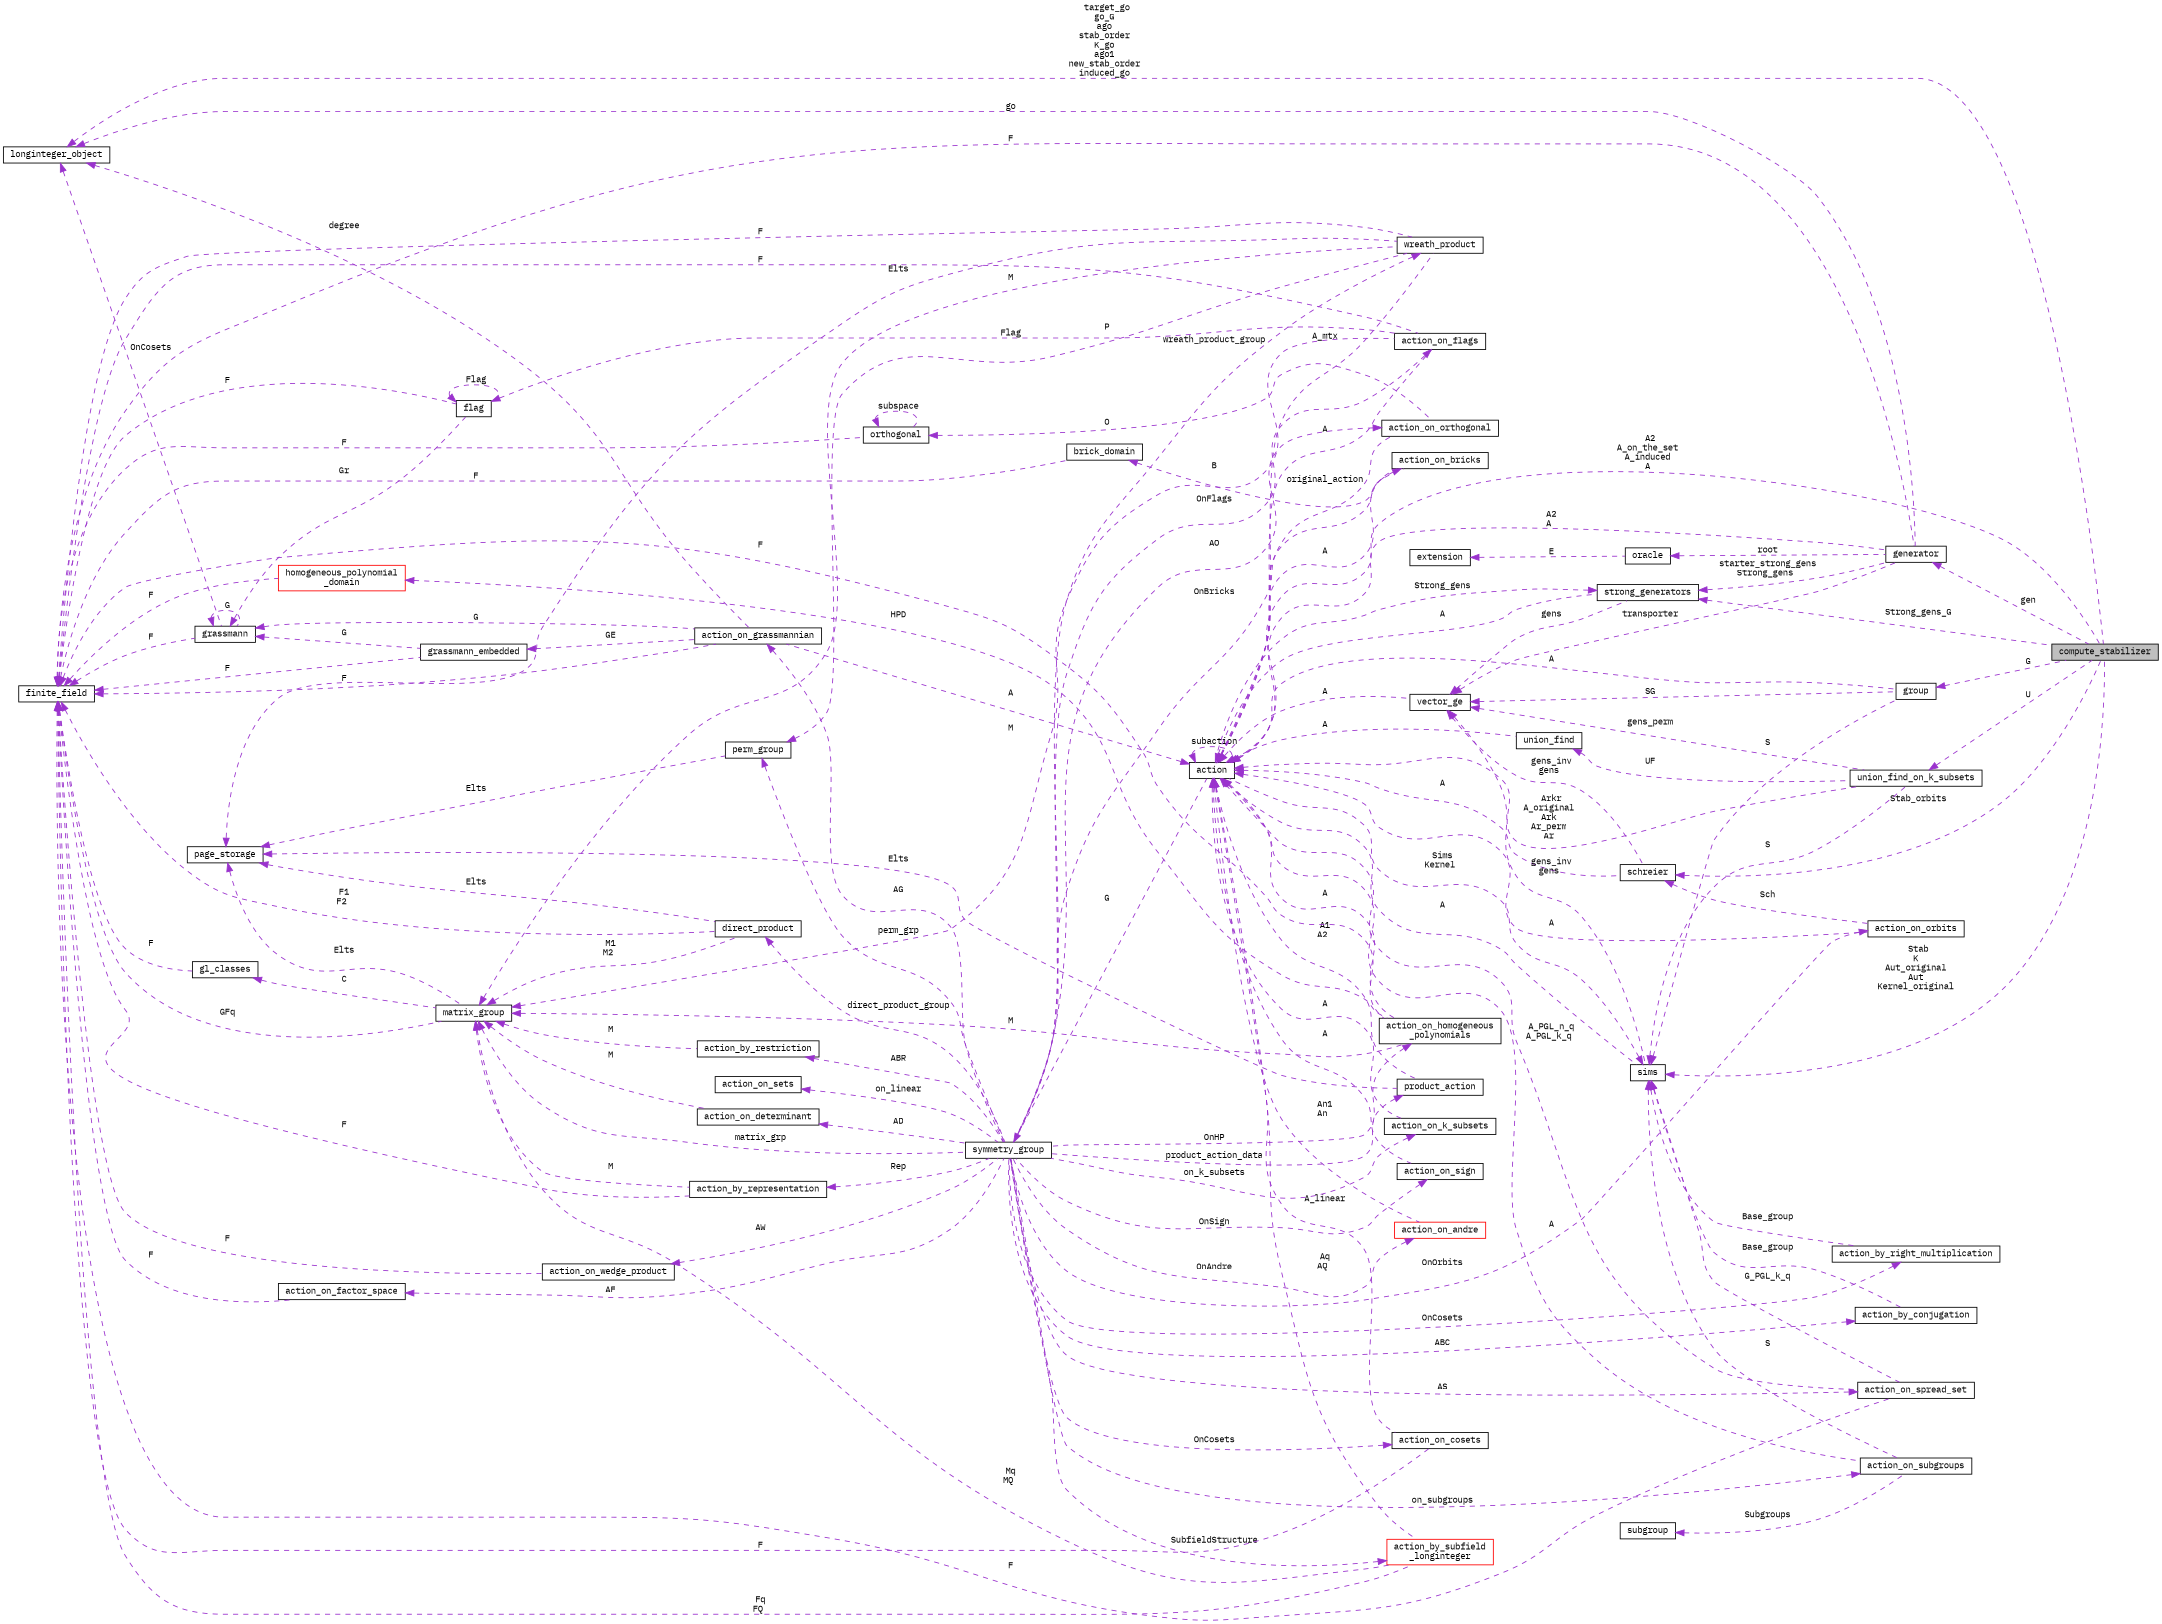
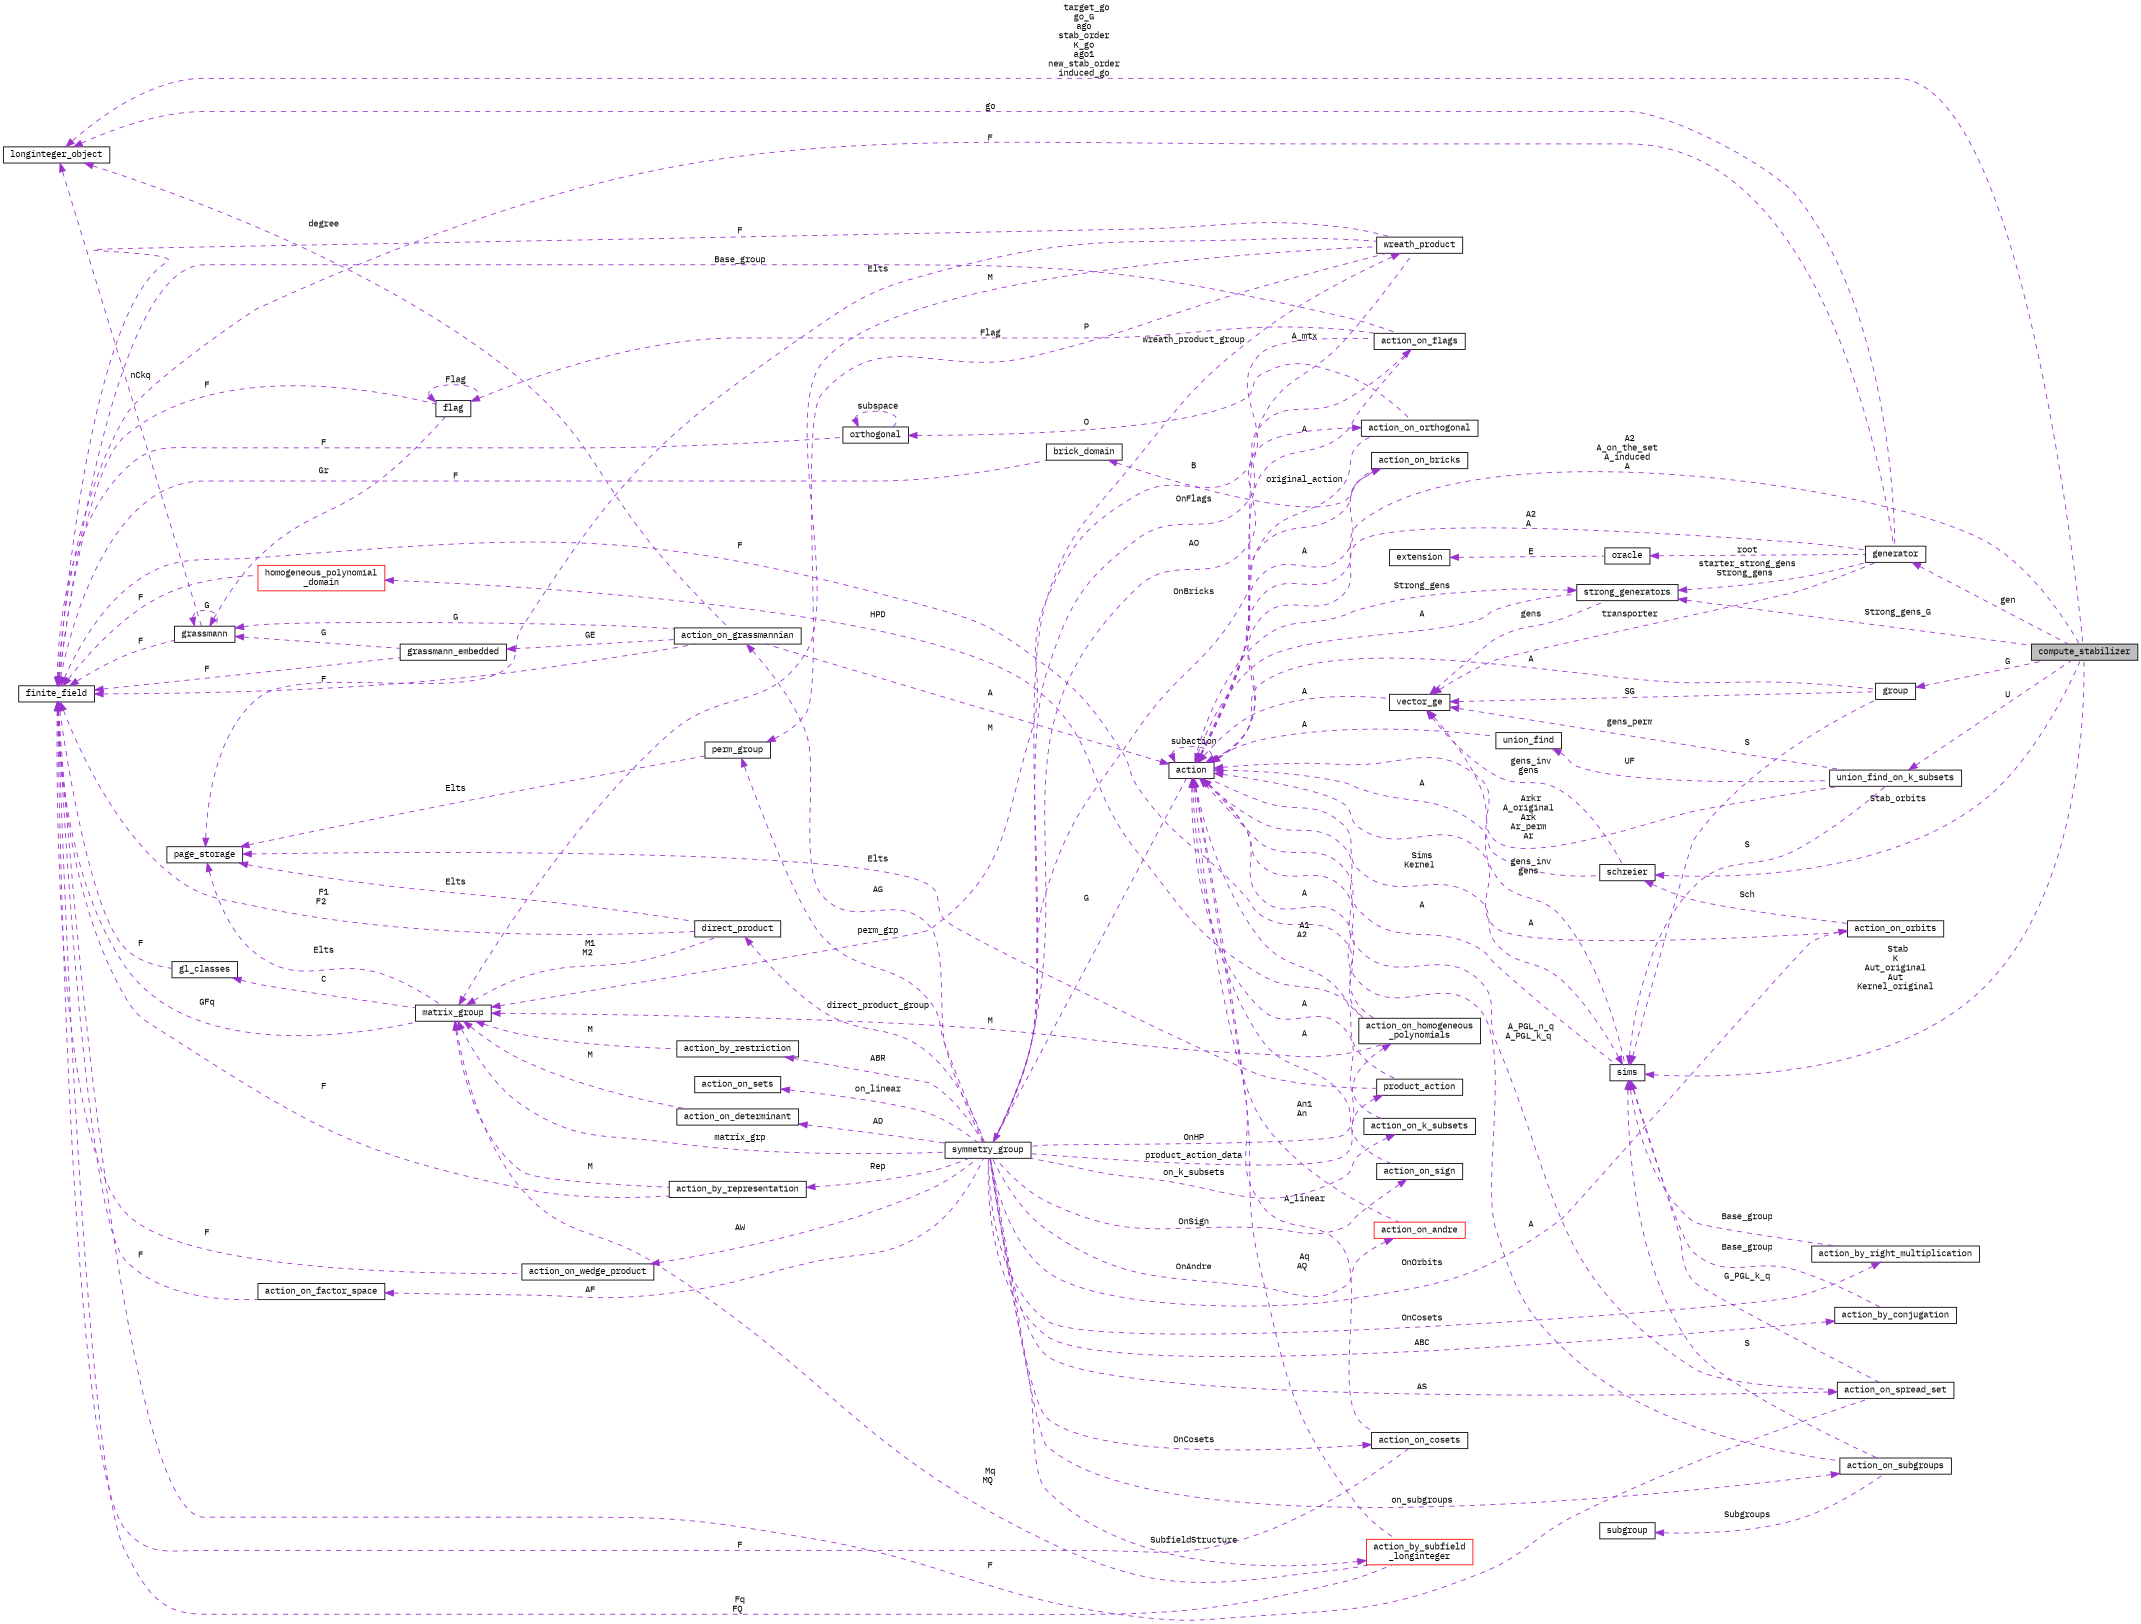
edge "action_on_flags" -> "finite_field": label " F" -> " Base_group"
edge "grassmann" -> "longinteger_object": label " OnCosets" -> " nCkq"
